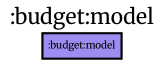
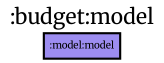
node ":budget:model": label ":budget:model" -> ":model:model"
